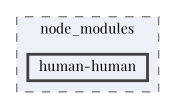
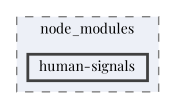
node "human-human": label "human-human" -> "human-signals"
